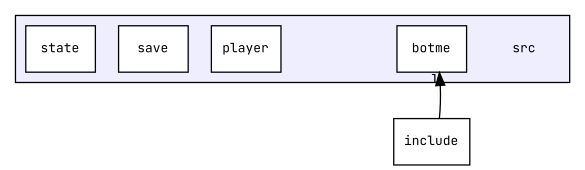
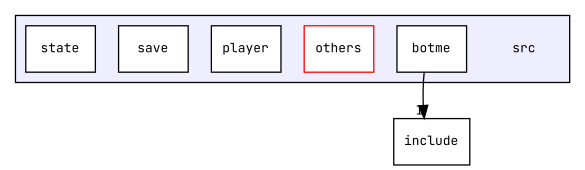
node "others": added
edge "include" -> "botme": reversed
